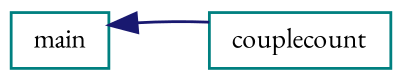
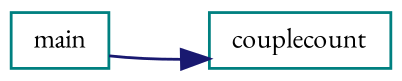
edge "couplecount" -> "main": reversed
